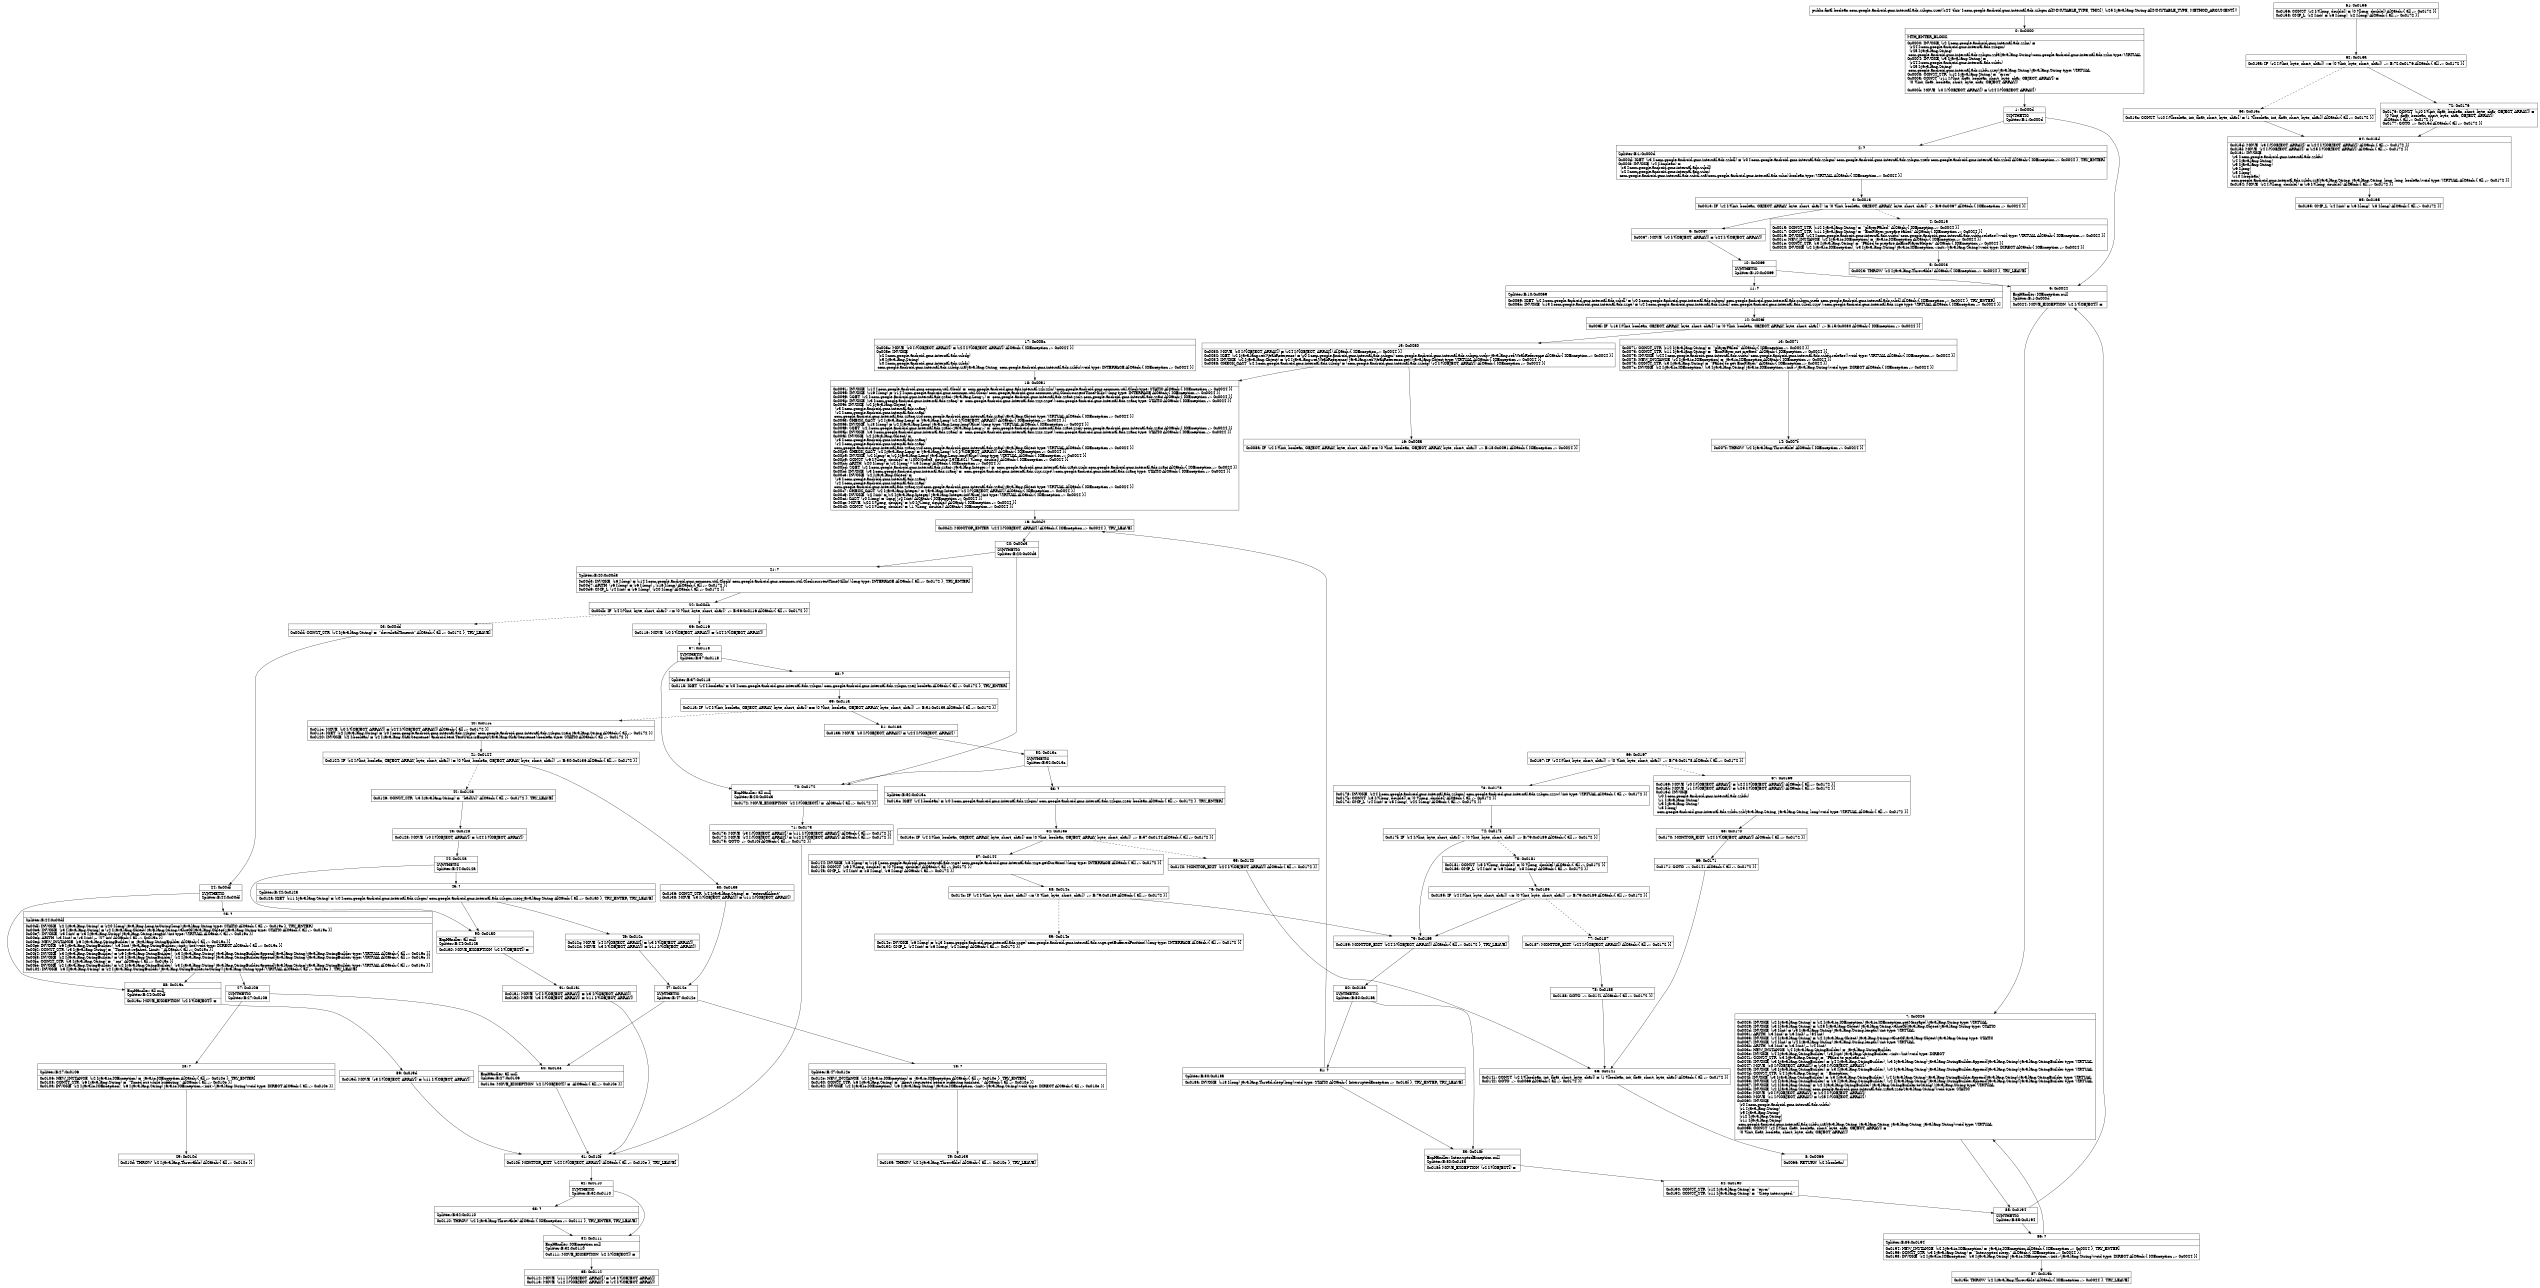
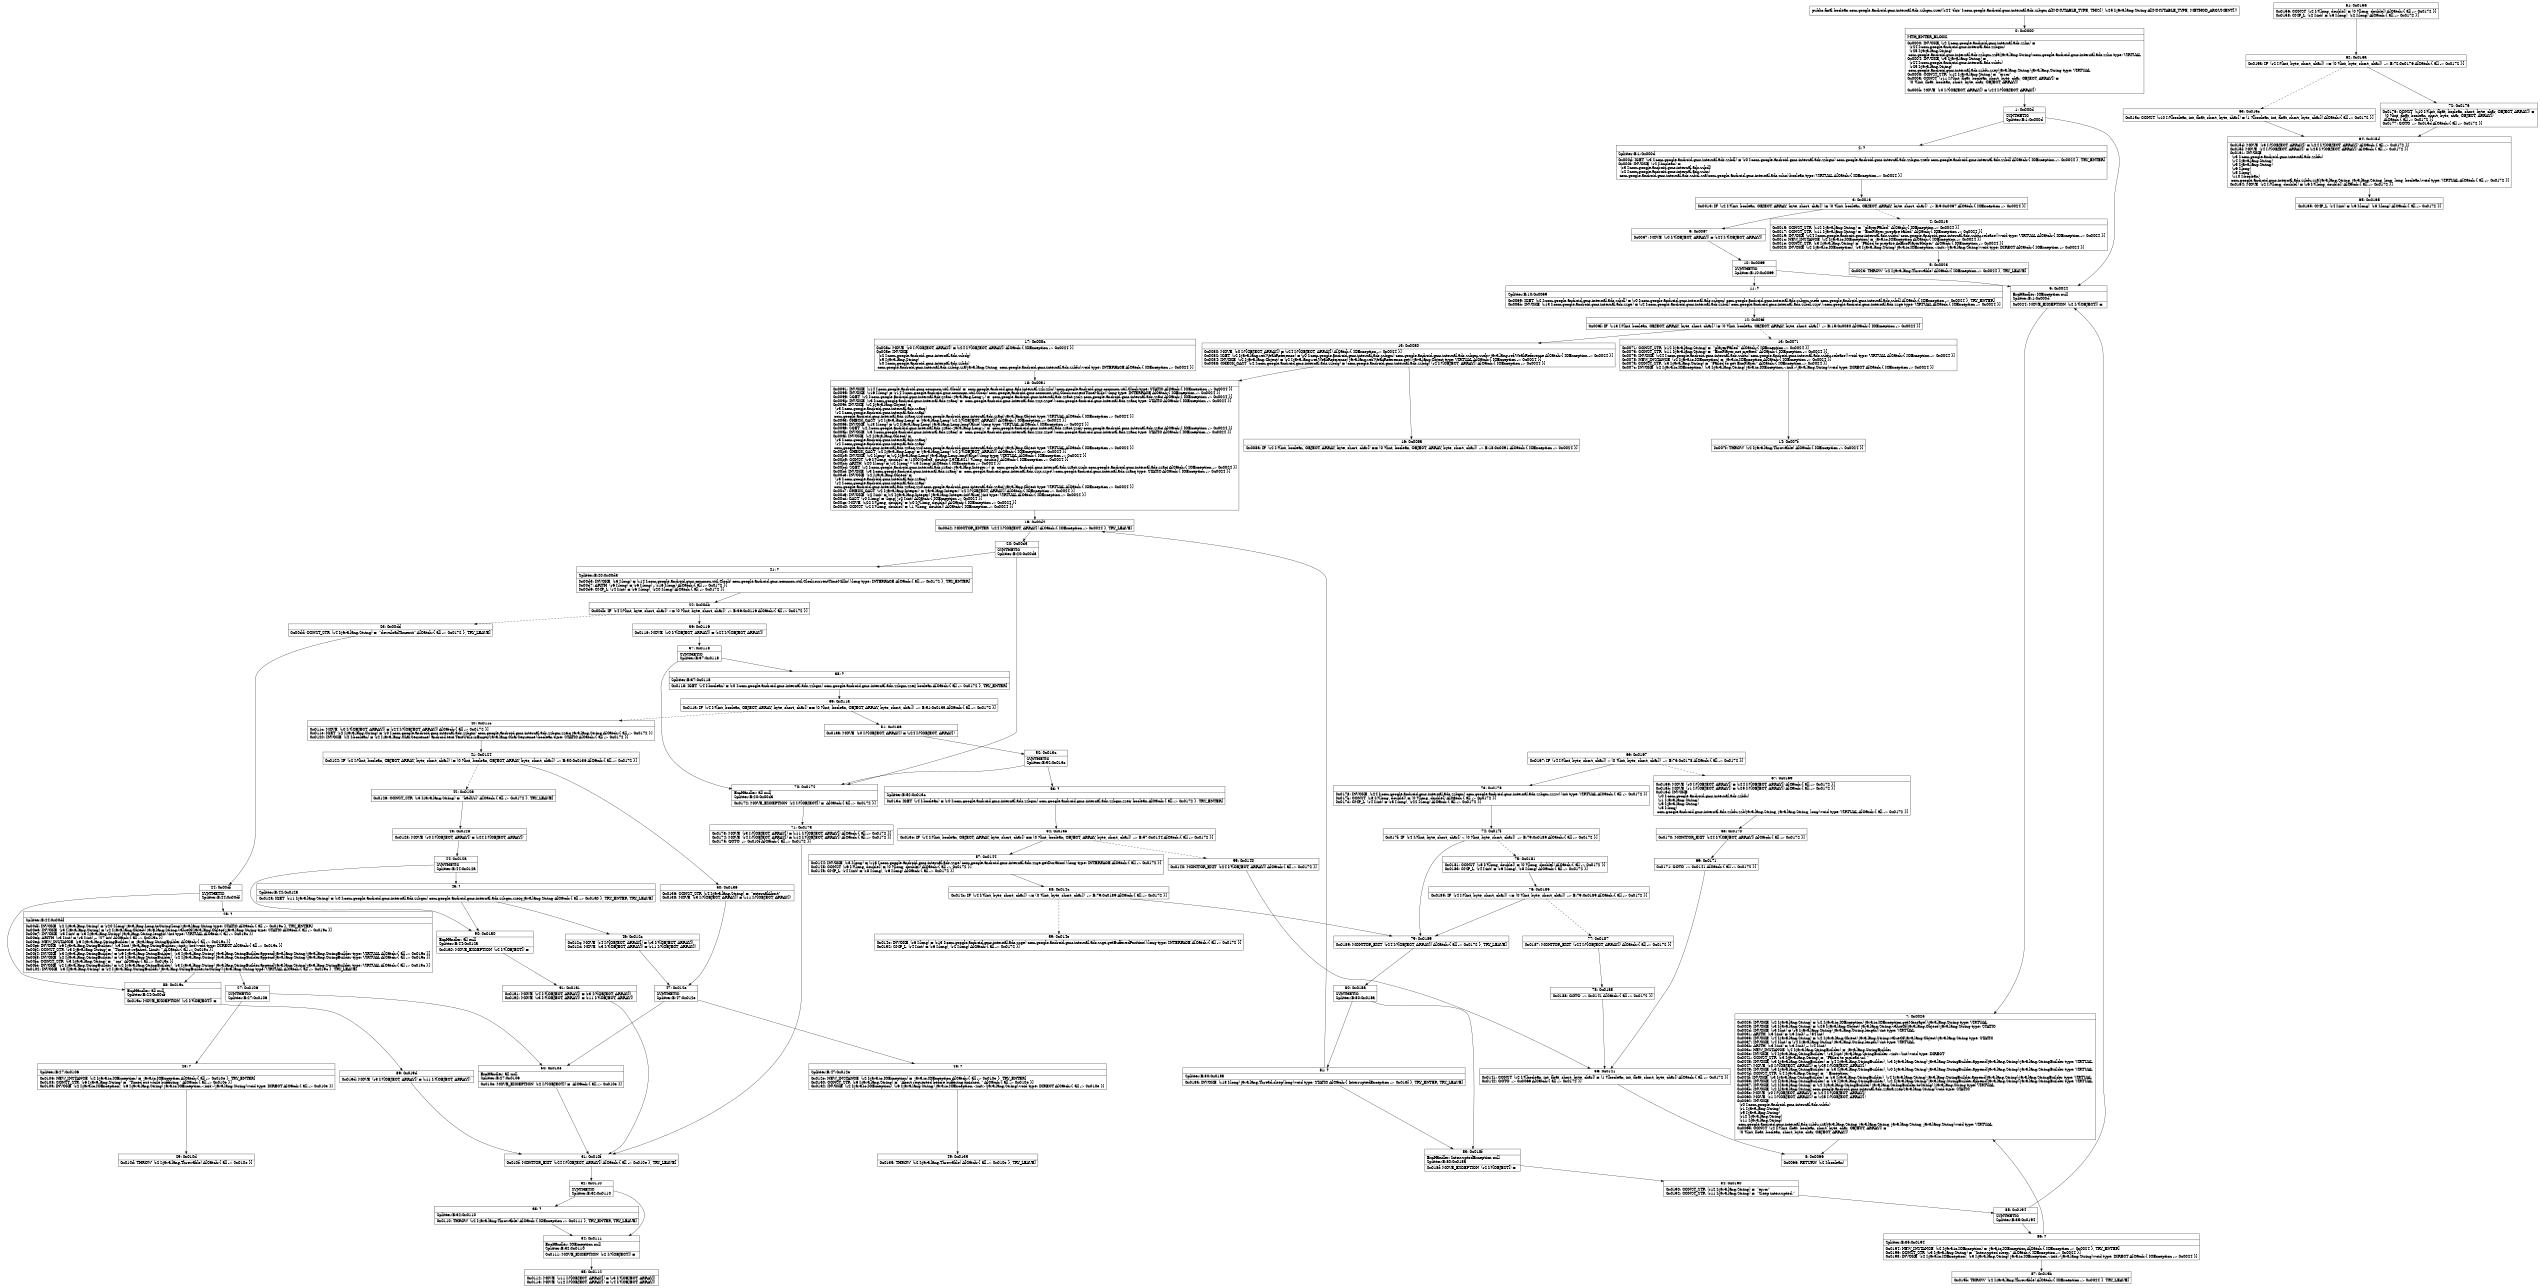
edge "12: 0x006f" -> "13: 0x0071": added
edge "7: 0x0025" -> "85: 0x0194": now "7: 0x0025" -> "8: 0x0066"
